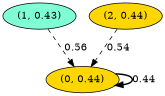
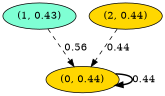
edge "(2, 0.44)" -> "(0, 0.44)": label "0.54" -> "0.44"
